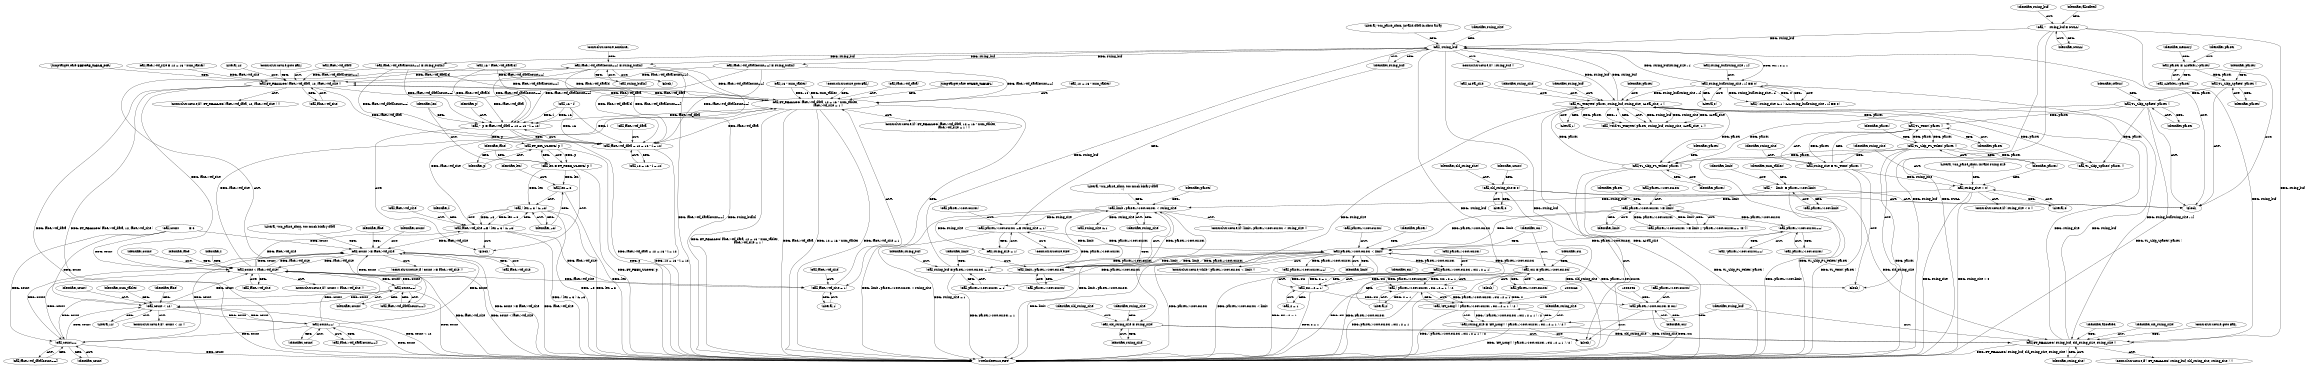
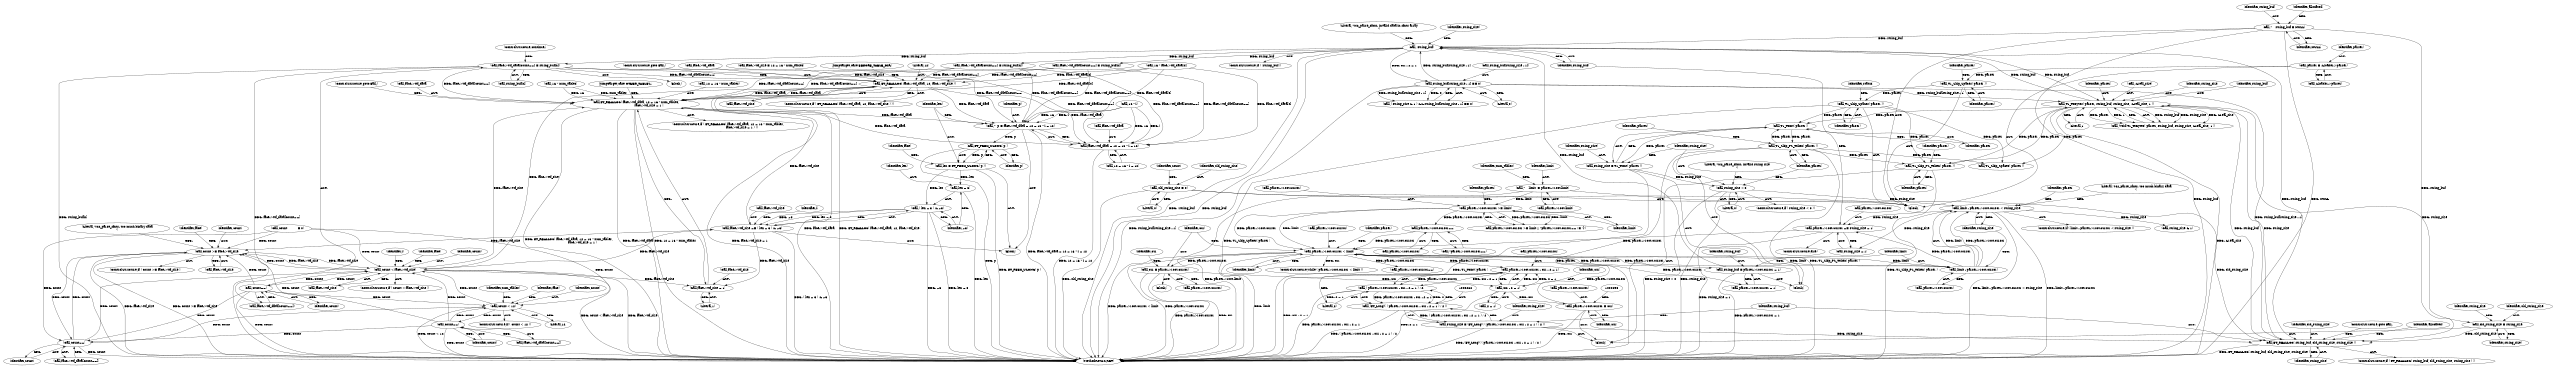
node "(Identifier,memory)": removed
node "(Call,FT_DIR_ULONG( p ))": label "(Call,FT_DIR_ULONG( p ))" -> "(Call,FT_PEEK_ULONG( p ))"
edge "(Call,string_buf[string_size - 1] == 0)" -> "(MethodReturn,RET)": added, label "DDG: string_buf[string_size - 1]"
edge "(Call,parser->root.cursor < limit)" -> "(ControlStructure,while ( parser->root.cursor < limit ))": label "AST: " -> "DDG: cur"
